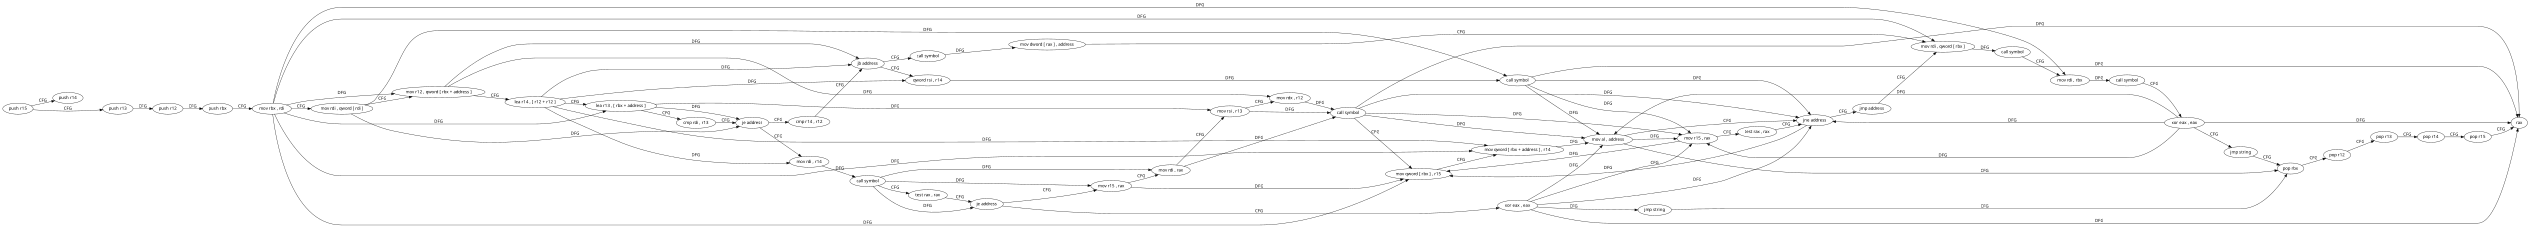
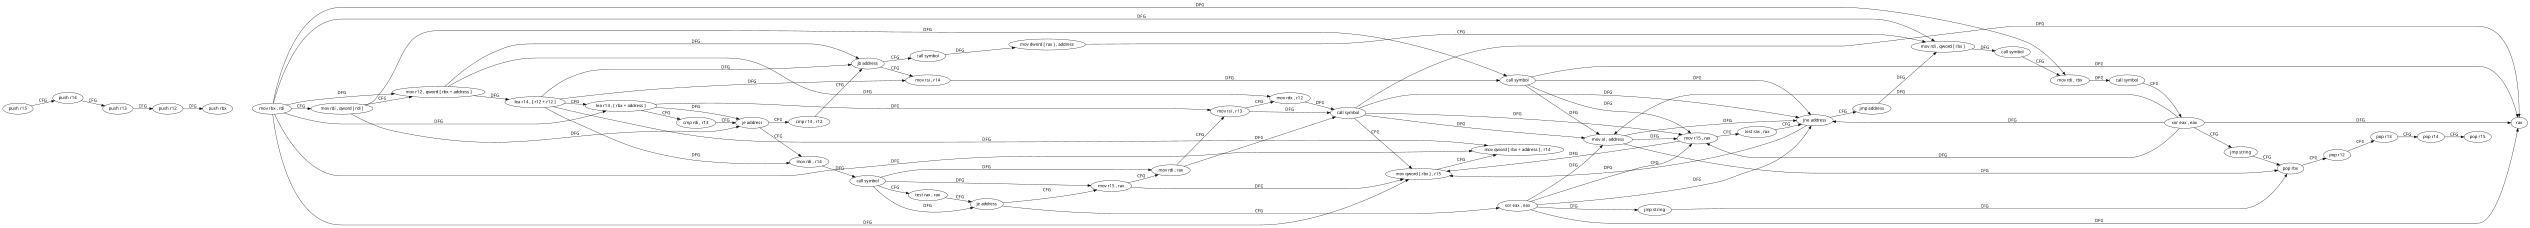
edge "jmp address" -> "mov rdi , qword [ rbx ]": label "CFG" -> "DFG"
node "qword rsi , r14": label "qword rsi , r14" -> "mov rsi , r14"
edge "mov r12 , qword [ rbx + address ]" -> "lea r14 , [ r12 + r12 ]": label "CFG" -> "DFG"
edge "push rbx" -> "mov rbx , rdi": removed, label "CFG"
edge "push r15" -> "push r13": now "push r14" -> "push r13"
edge "mov al , address" -> "jne address": label "CFG" -> "DFG"
edge "pop r15" -> "rax": removed, label "CFG"
edge "mov qword [ rbx + address ] , r14" -> "mov al , address": removed, label "CFG"
